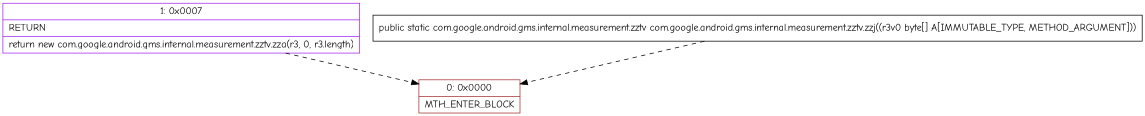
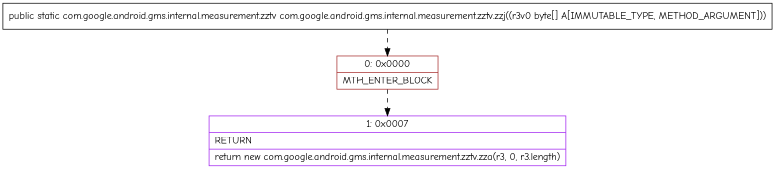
edge "1: 0x0007" -> "0: 0x0000": reversed
